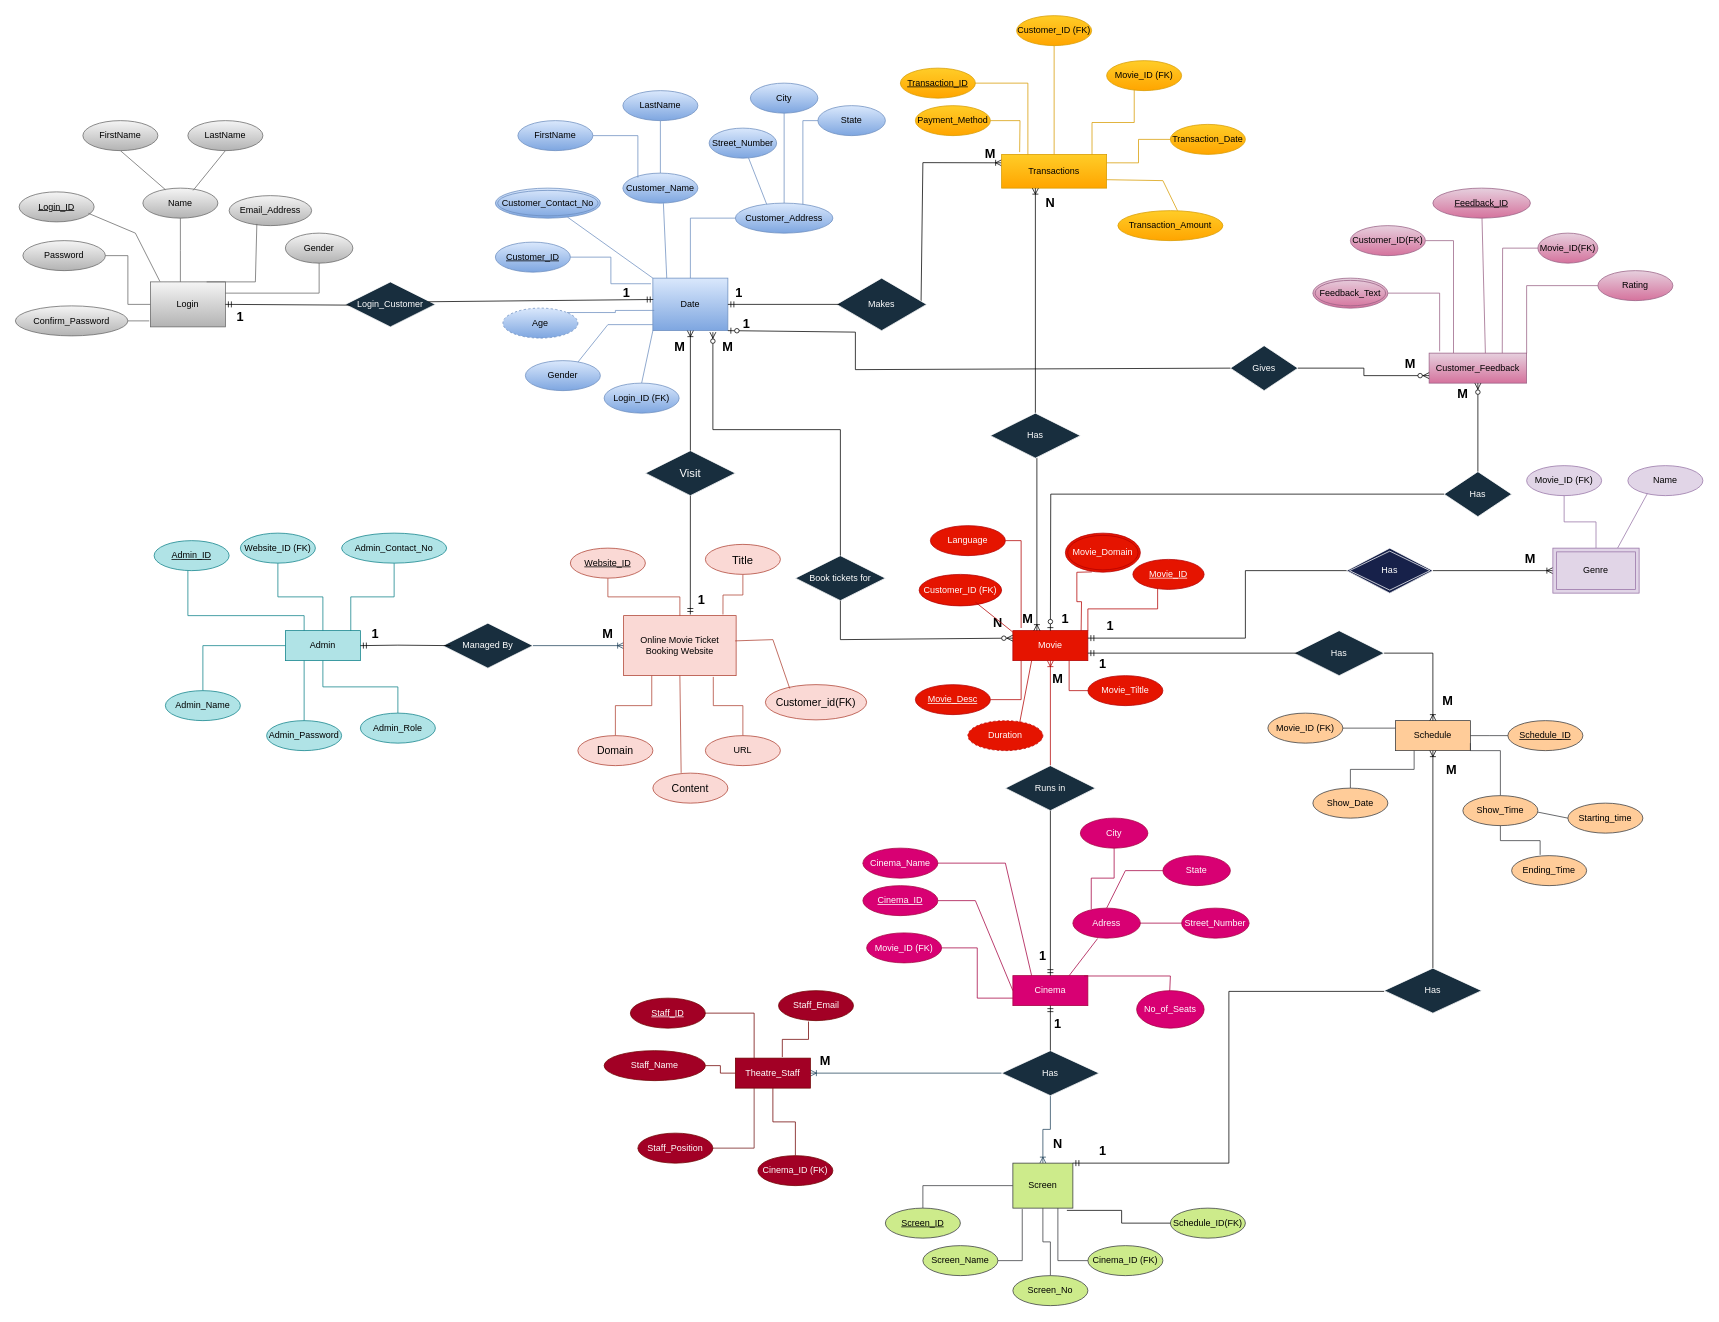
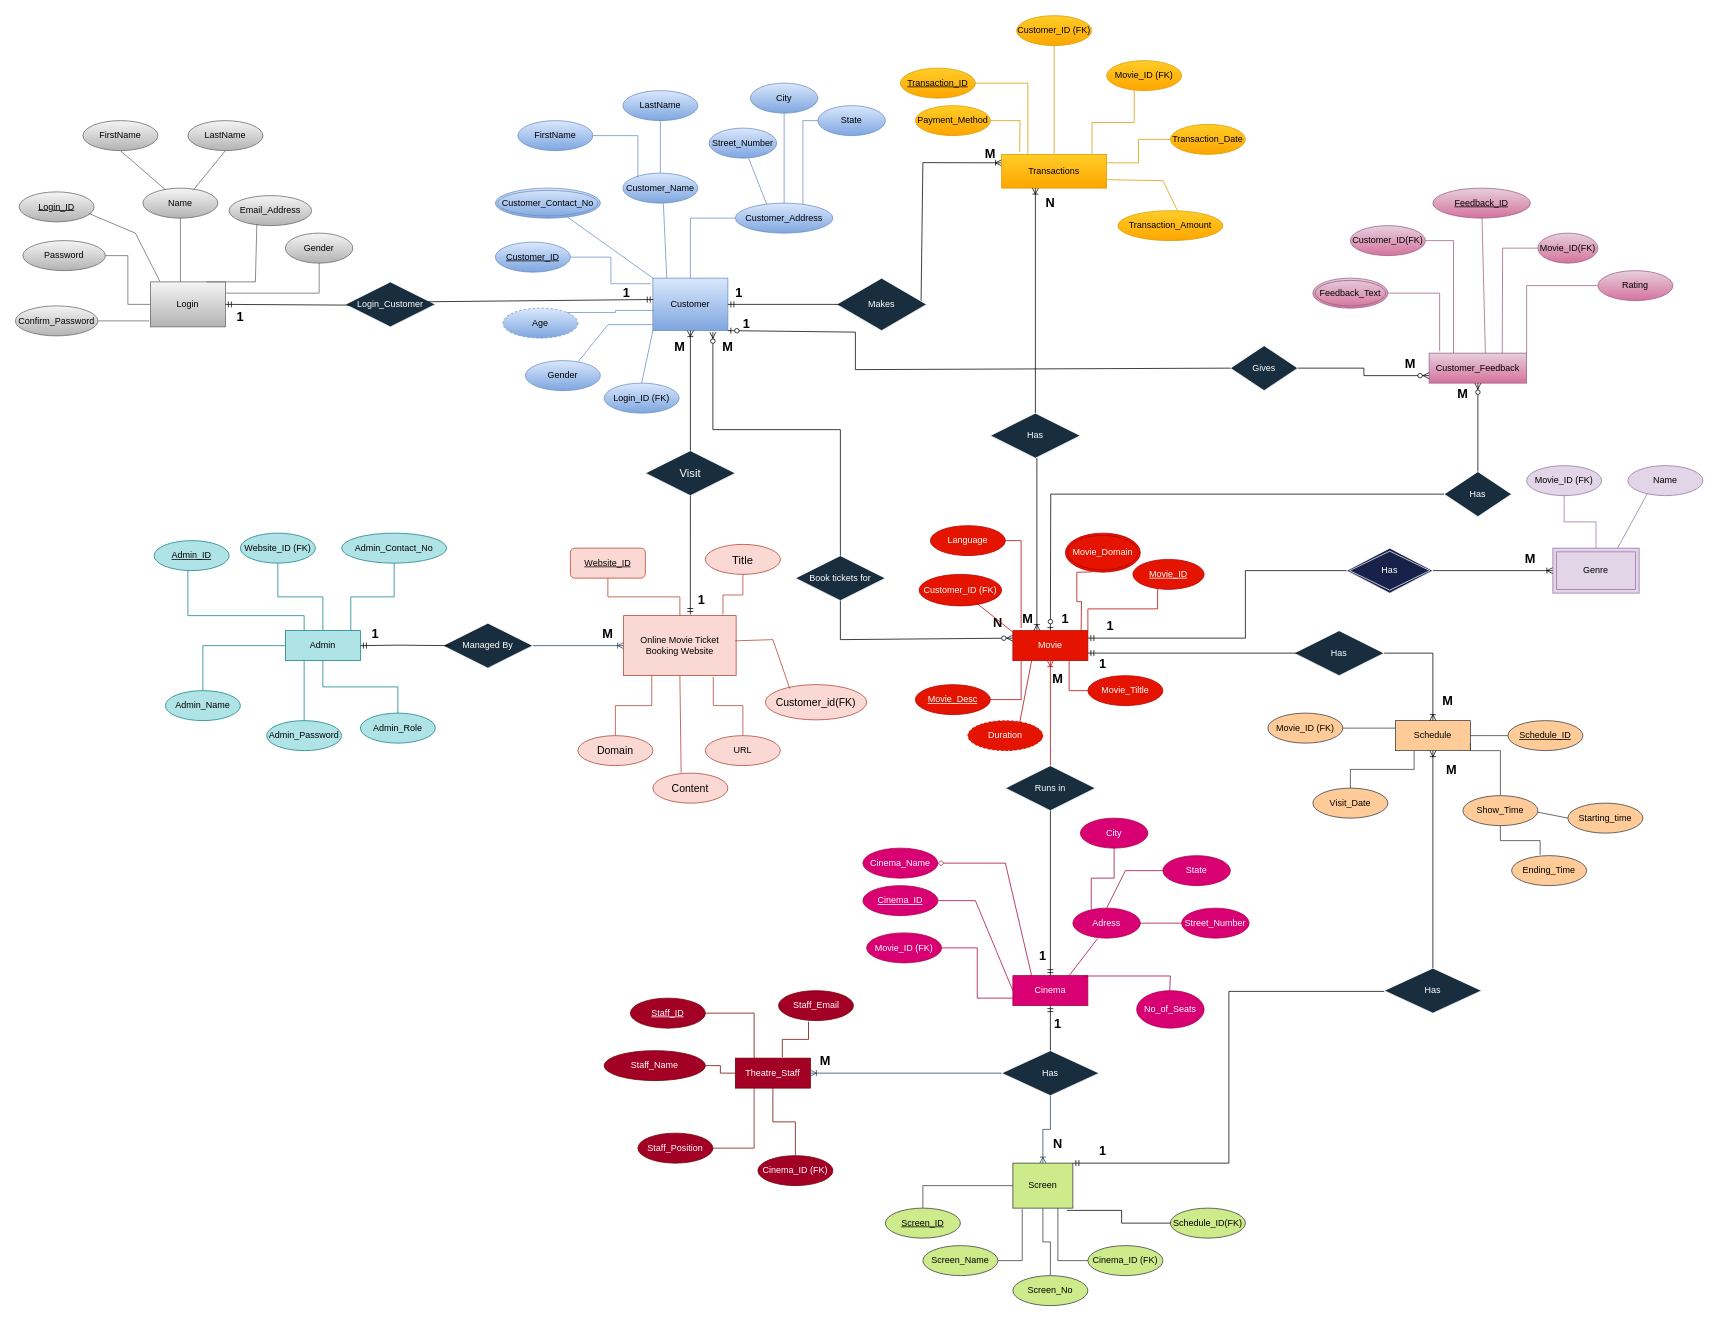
node "Date": label "Date" -> "Customer"
node "Confirm_Password": size 113x30 -> 83x30
node "Website_ID": shape ellipse -> rounded rectangle
node "Show_Date": label "Show_Date" -> "Visit_Date"
edge "Cinema_Name" -- "Cinema": arrowhead none -> diamond
